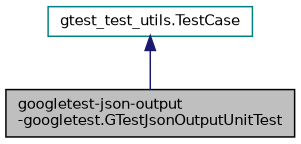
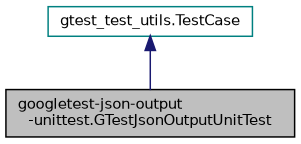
node "googletest-json-output -googletest.GTestJsonOutputUnitTest": label "googletest-json-output -googletest.GTestJsonOutputUnitTest" -> "googletest-json-output -unittest.GTestJsonOutputUnitTest"
